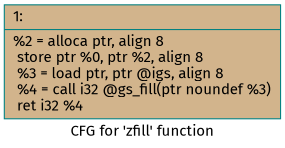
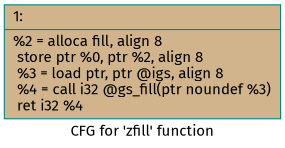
node "1:": text "%2 = alloca ptr, align 8" -> "%2 = alloca fill, align 8"
